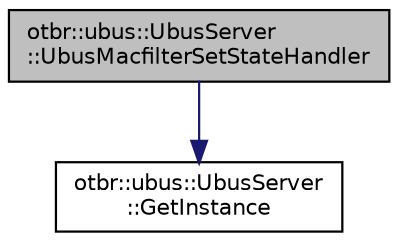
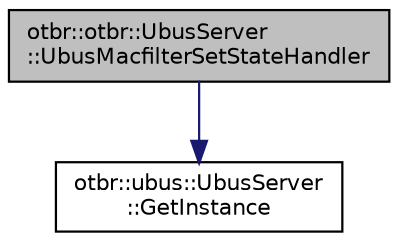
node "otbr::ubus::UbusServer ::UbusMacfilterSetStateHandler": label "otbr::ubus::UbusServer ::UbusMacfilterSetStateHandler" -> "otbr::otbr::UbusServer ::UbusMacfilterSetStateHandler"
